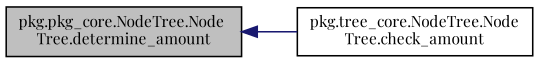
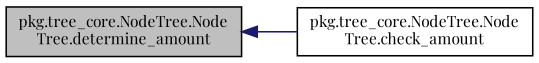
node "pkg.pkg_core.NodeTree.Node Tree.determine_amount": label "pkg.pkg_core.NodeTree.Node Tree.determine_amount" -> "pkg.tree_core.NodeTree.Node Tree.determine_amount"
